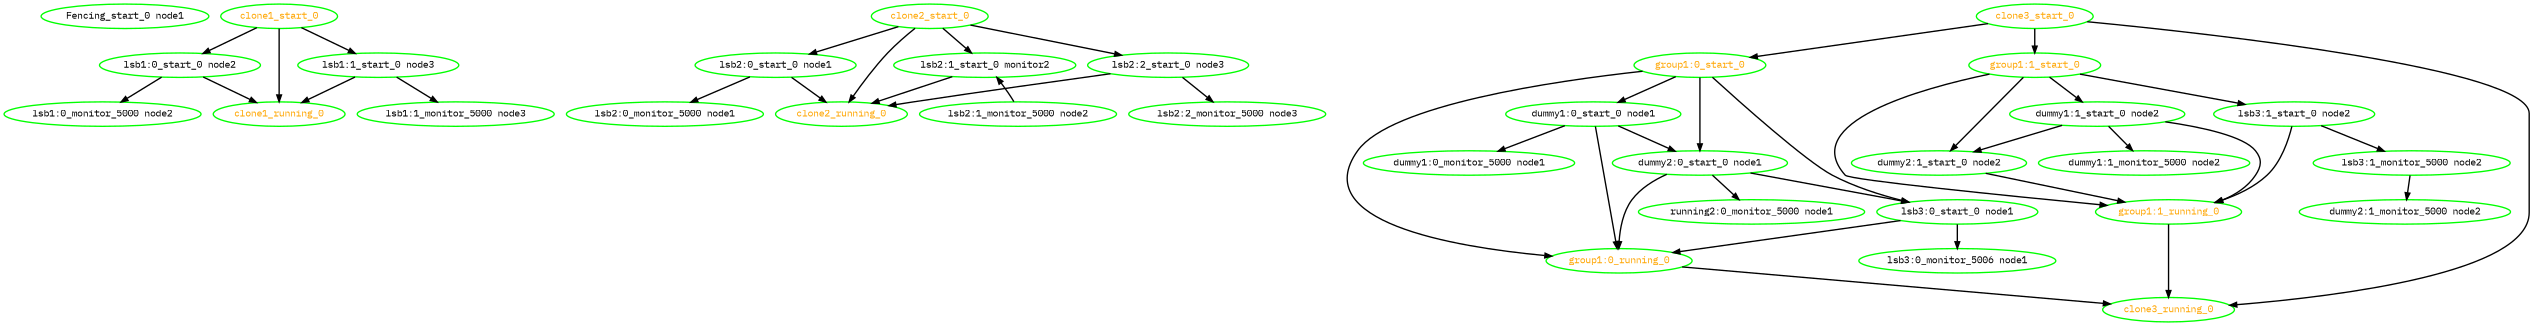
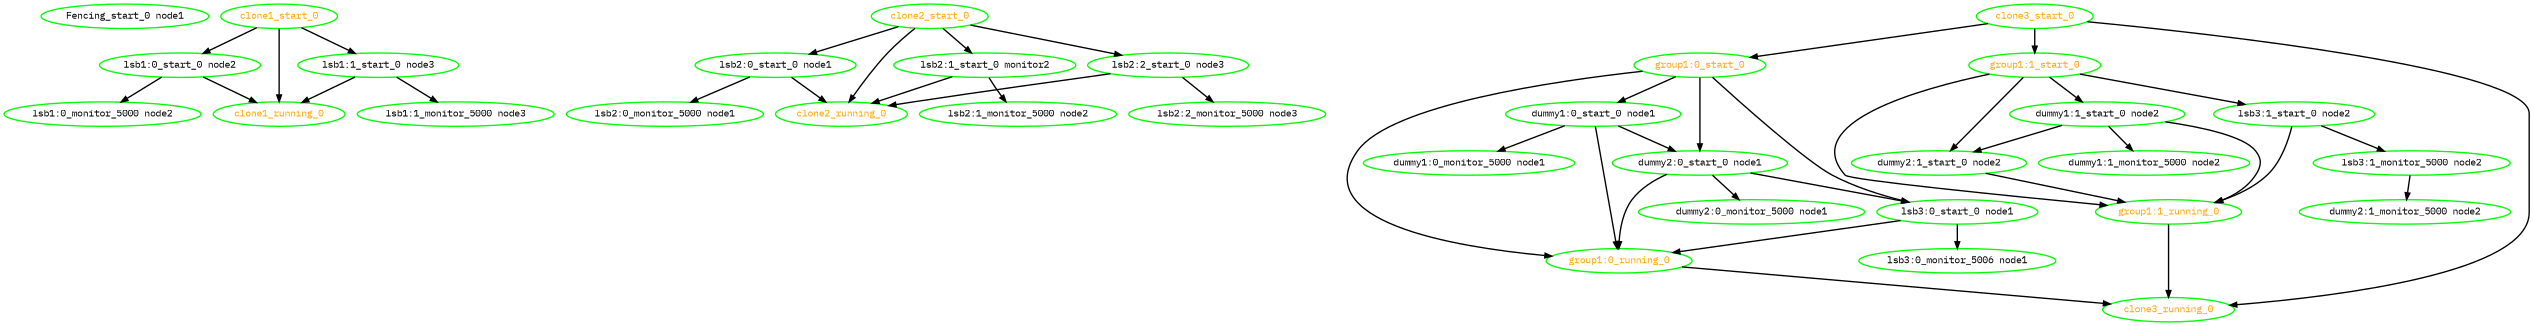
edge "lsb2:1_monitor_5000 node2" -> "lsb2:1_start_0 monitor2": reversed
node "running2:0_monitor_5000 node1": label "running2:0_monitor_5000 node1" -> "dummy2:0_monitor_5000 node1"
